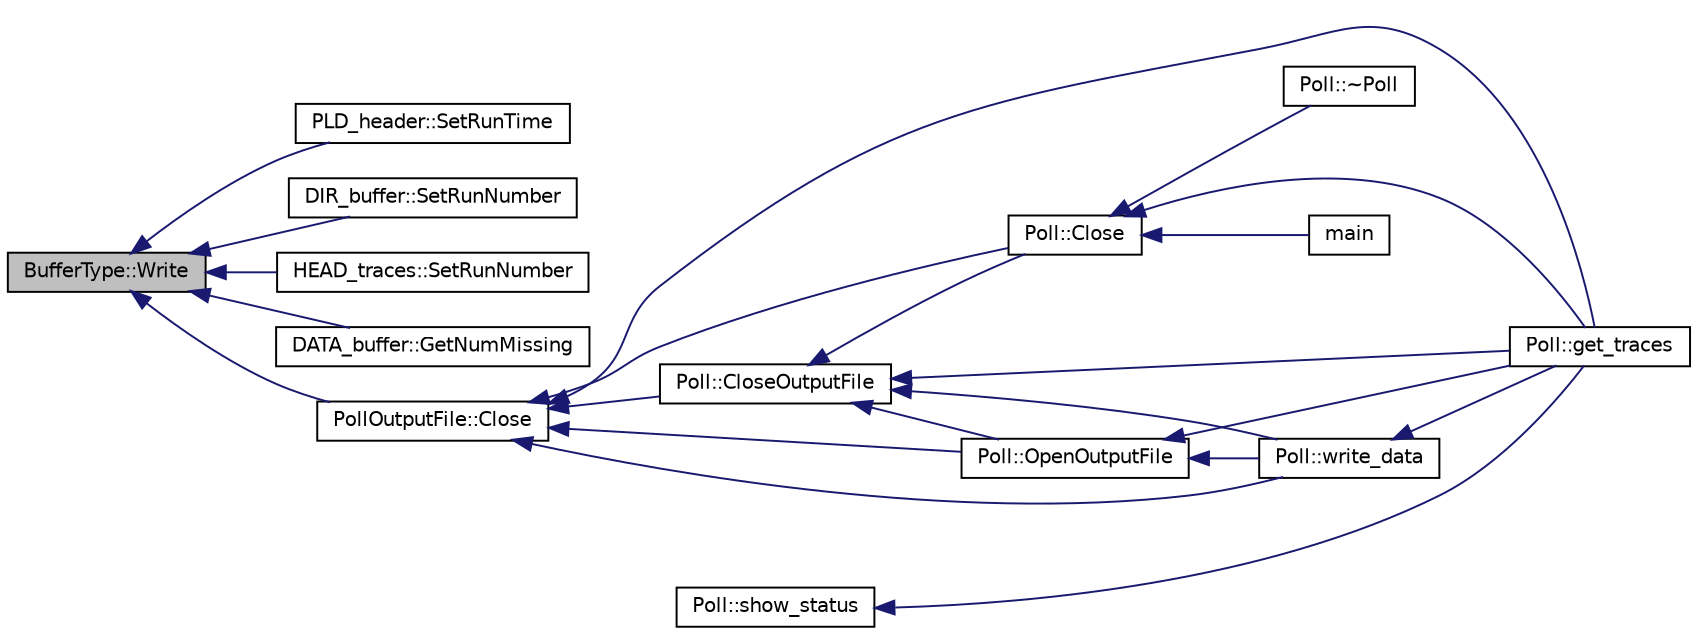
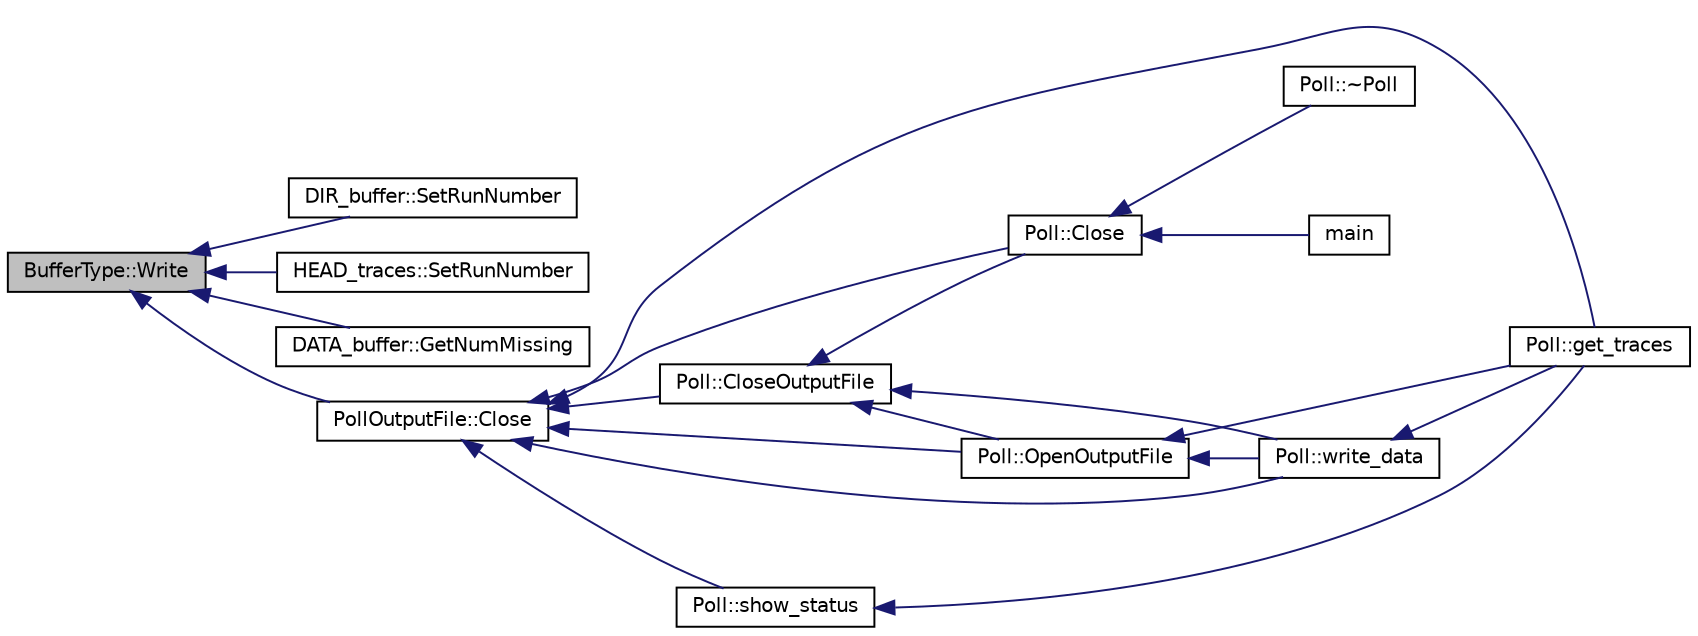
node "PLD_header::SetRunTime": removed
edge "Poll::get_traces" -> "Poll::Close": removed
edge "Poll::get_traces" -> "Poll::CloseOutputFile": removed
edge "Poll::show_status" -> "PollOutputFile::Close": added
